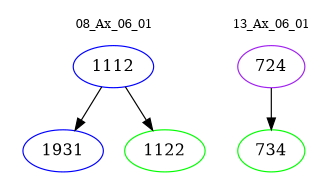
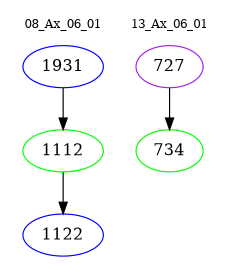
node "1112": color blue -> green
node "724": label "724" -> "727"
edge "1112" -> "1931": reversed
node "1122": color green -> blue
